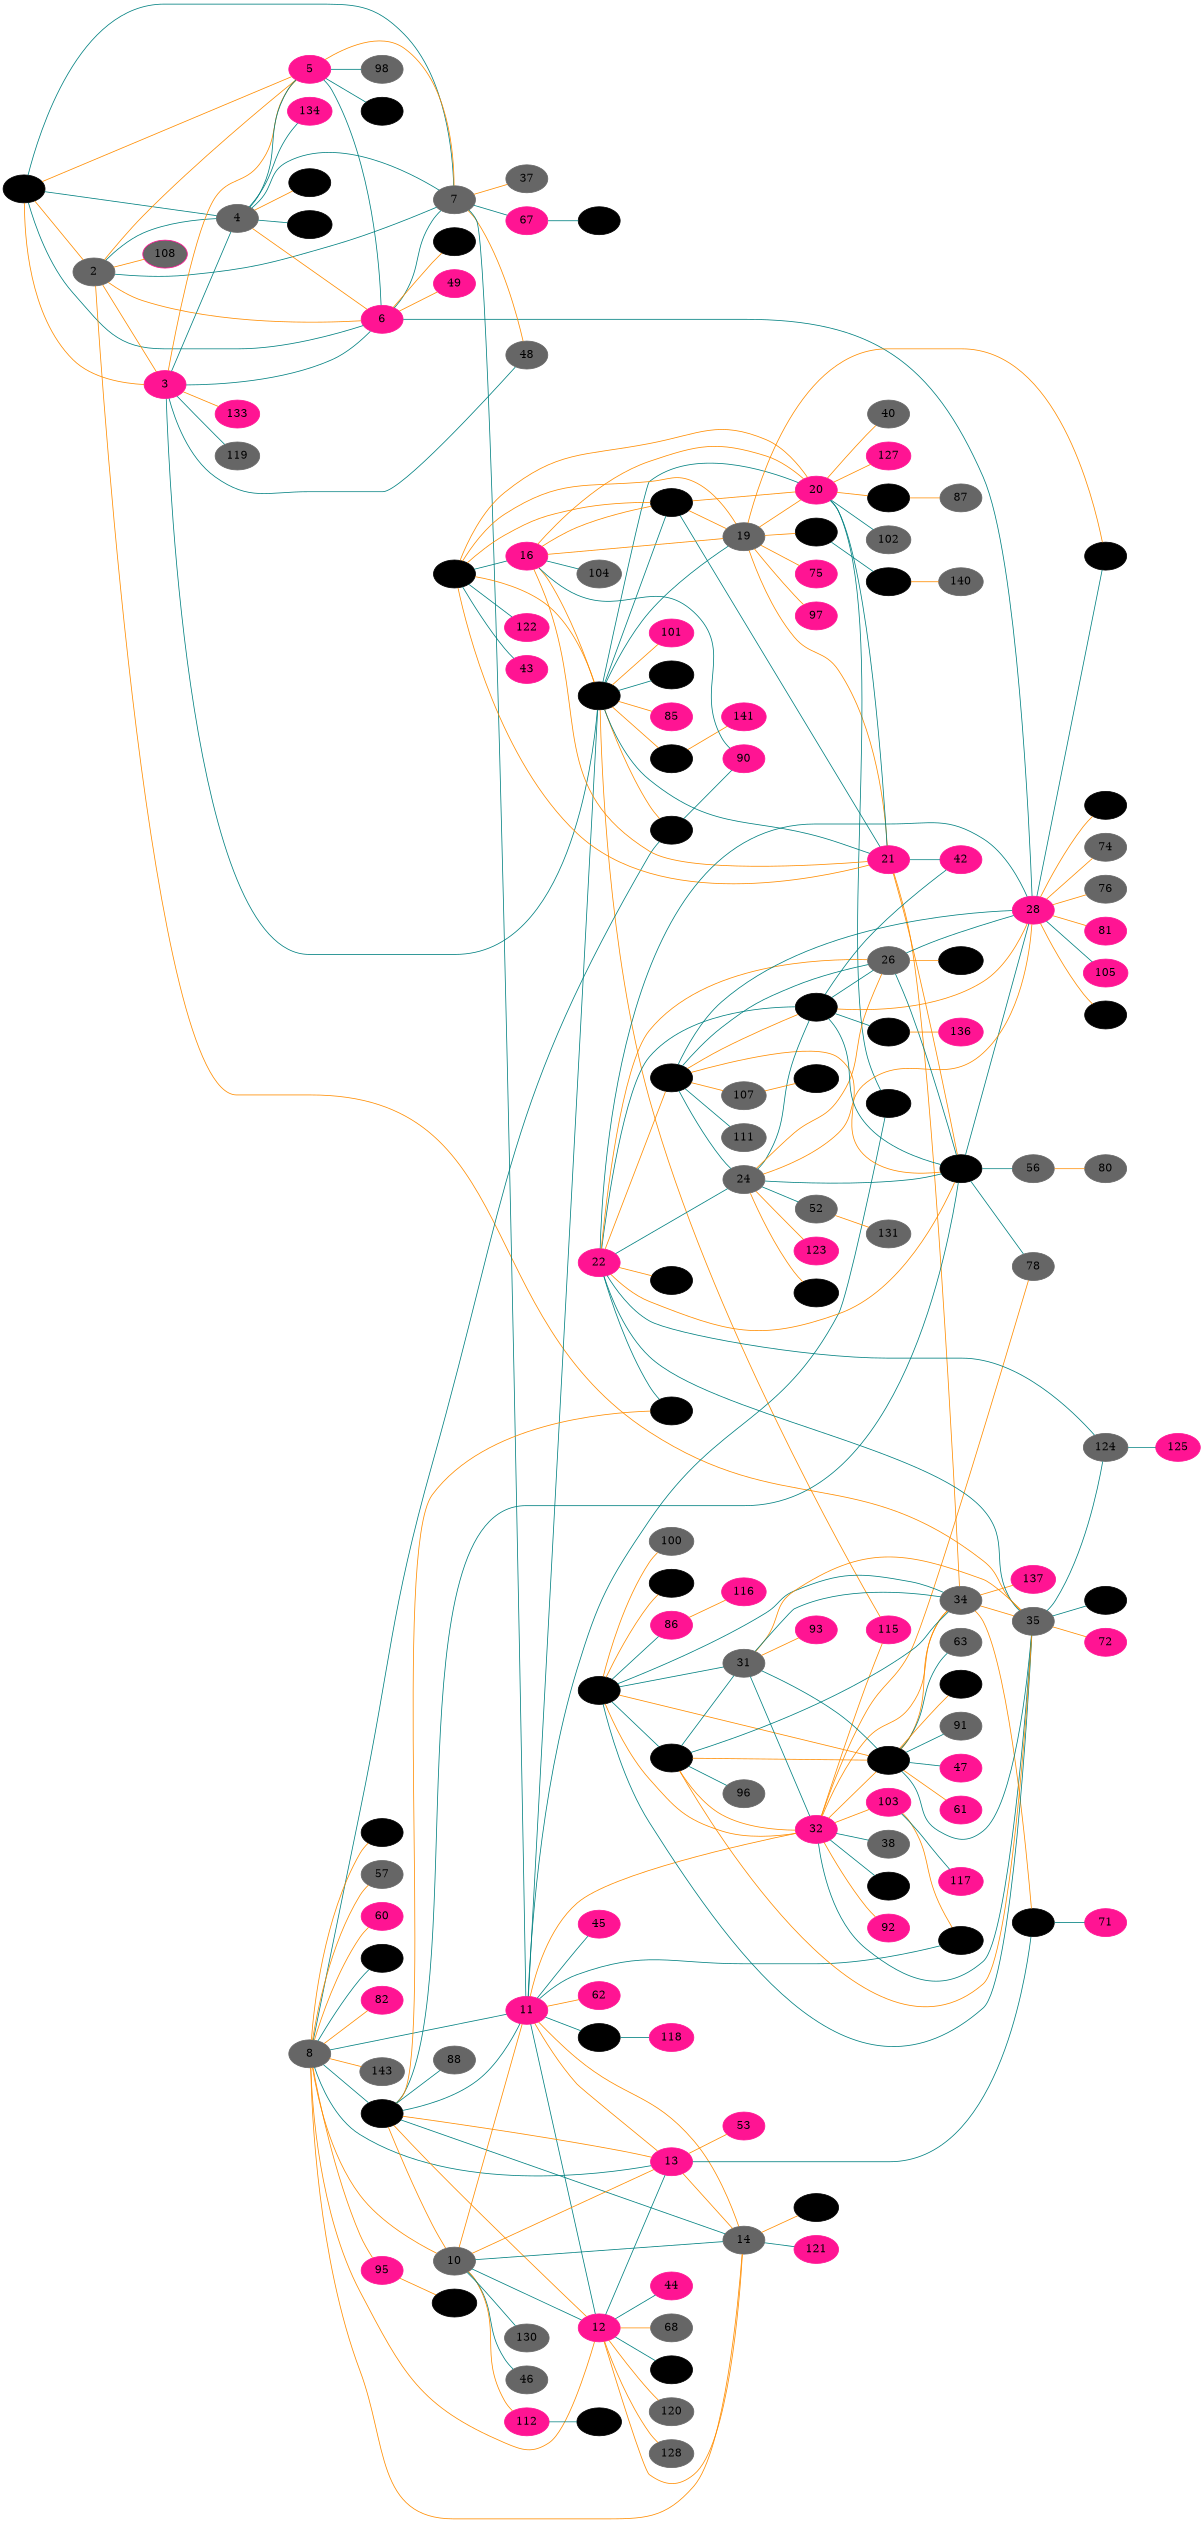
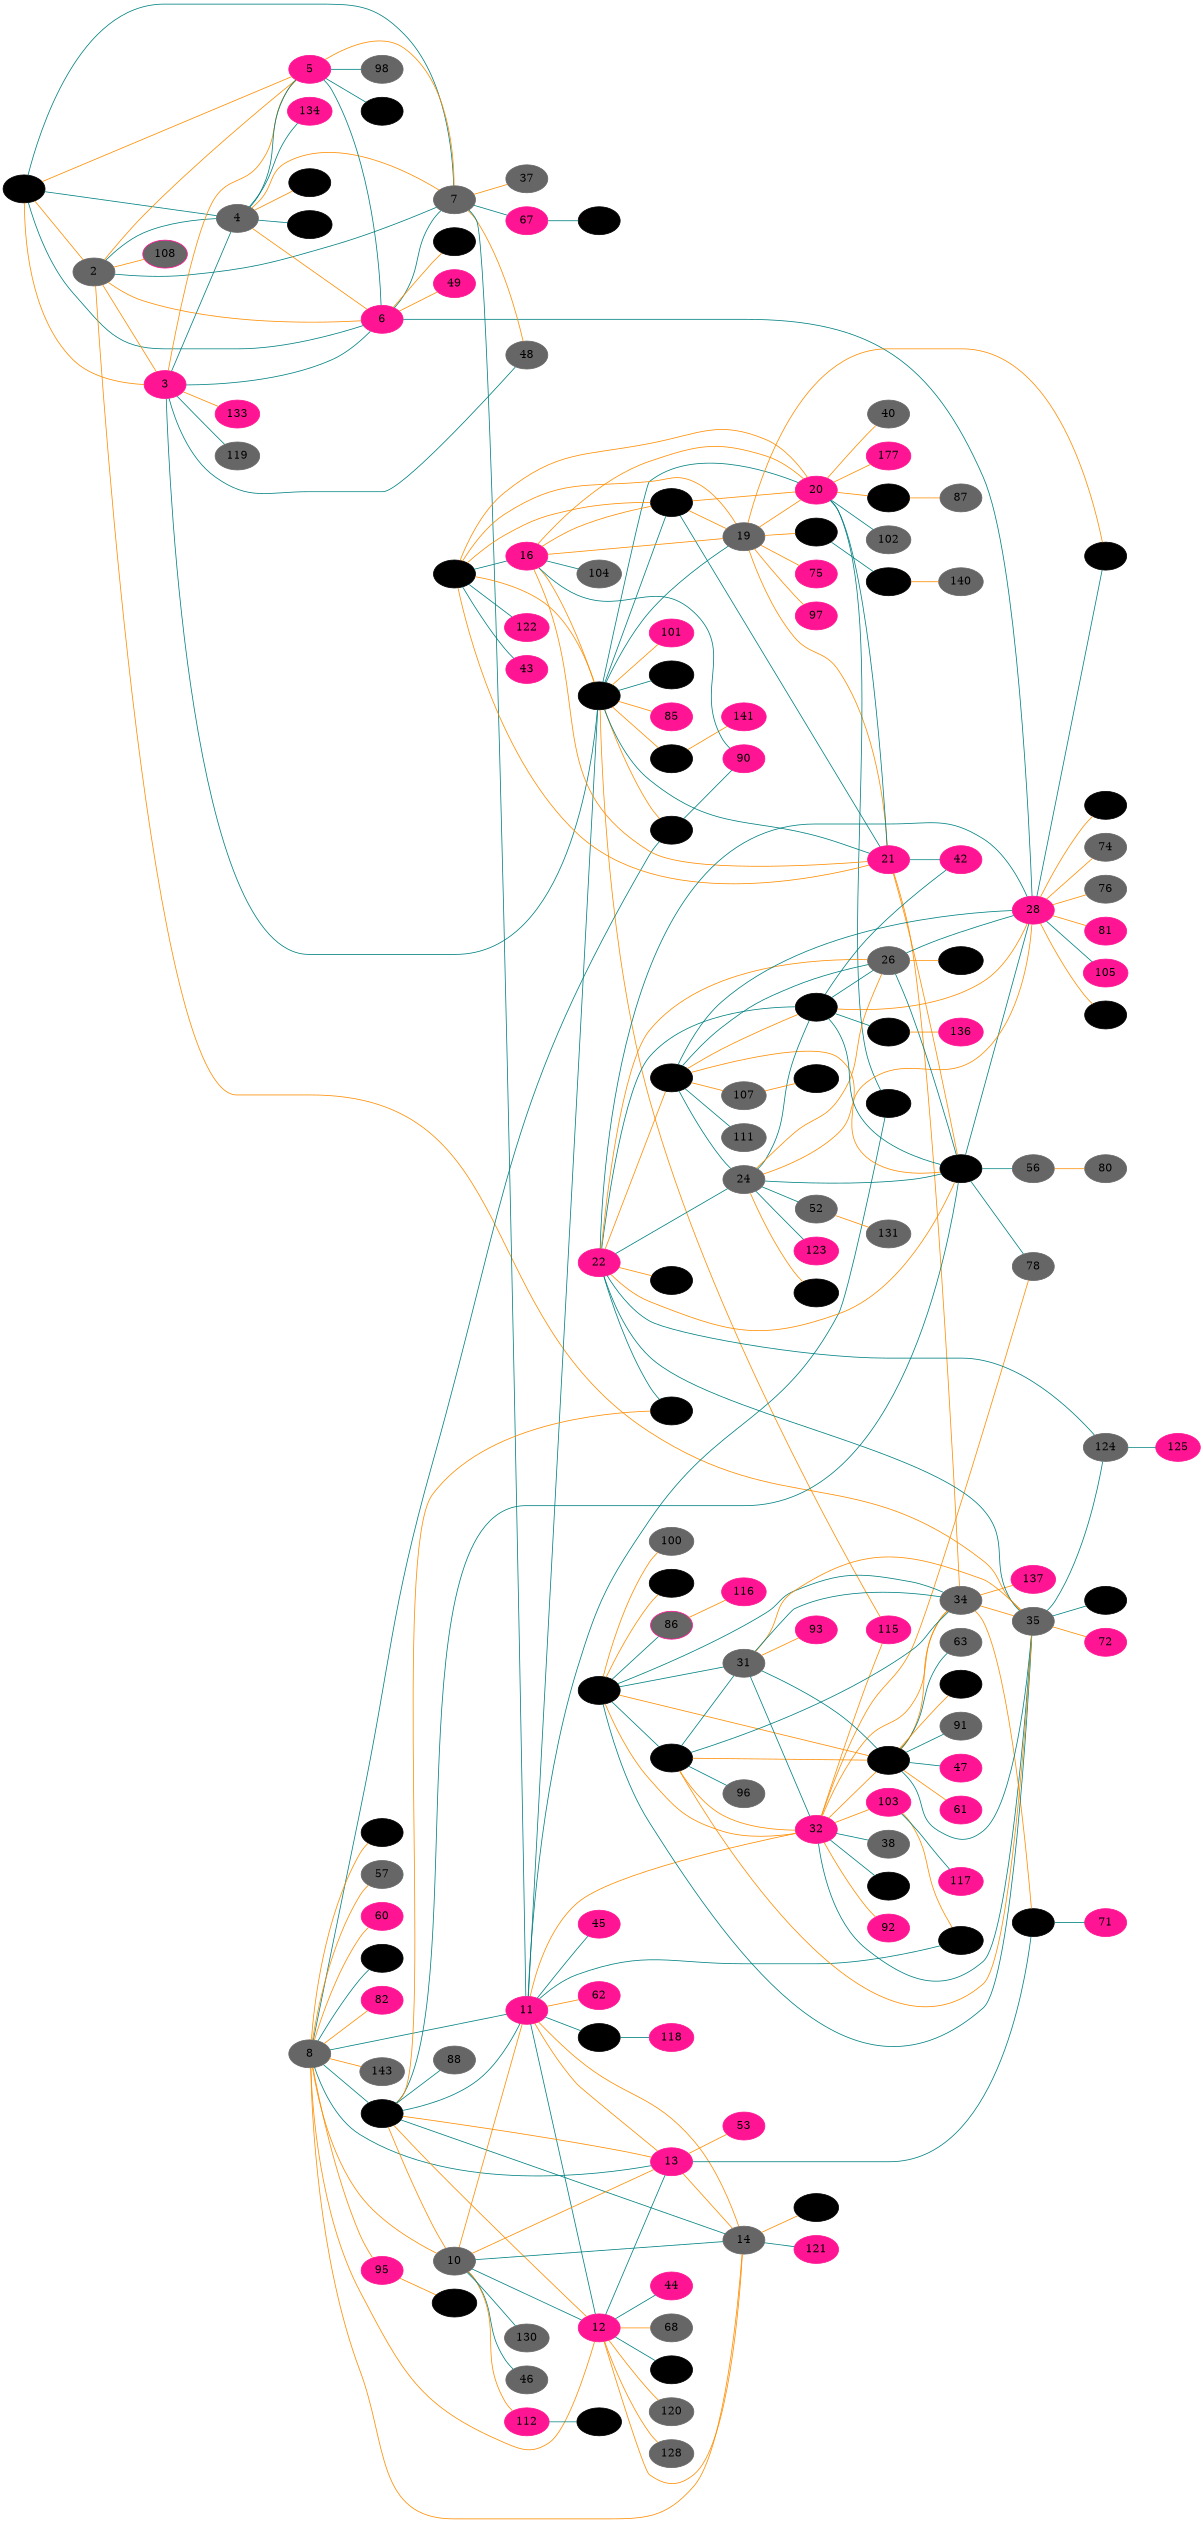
edge "7" -- "4": color teal -> darkorange
node "127": label "127" -> "177"
edge "24" -- "123": color darkorange -> teal
node "86": fillcolor deeppink -> gray40
